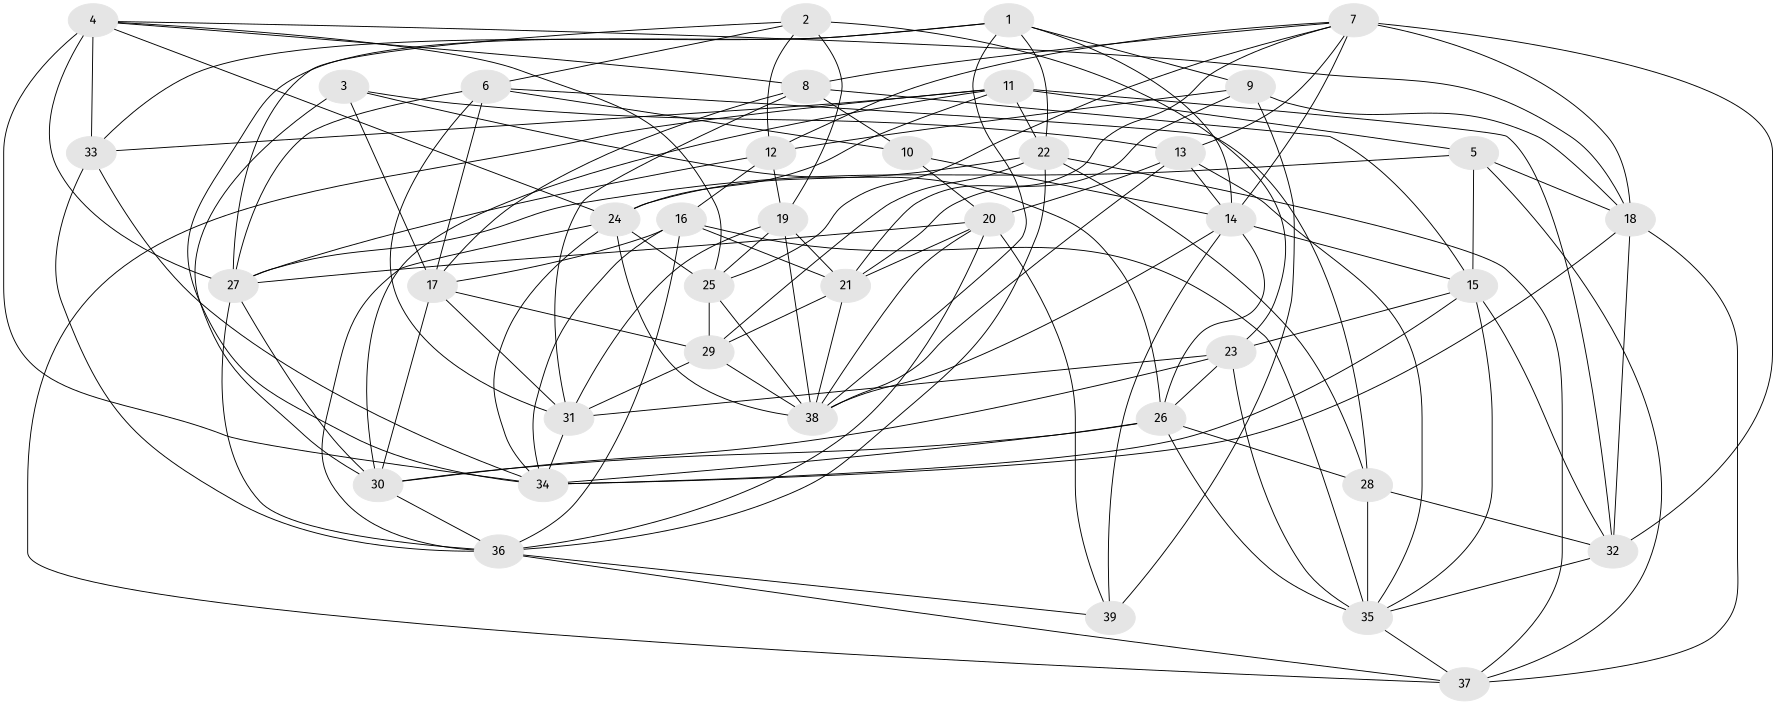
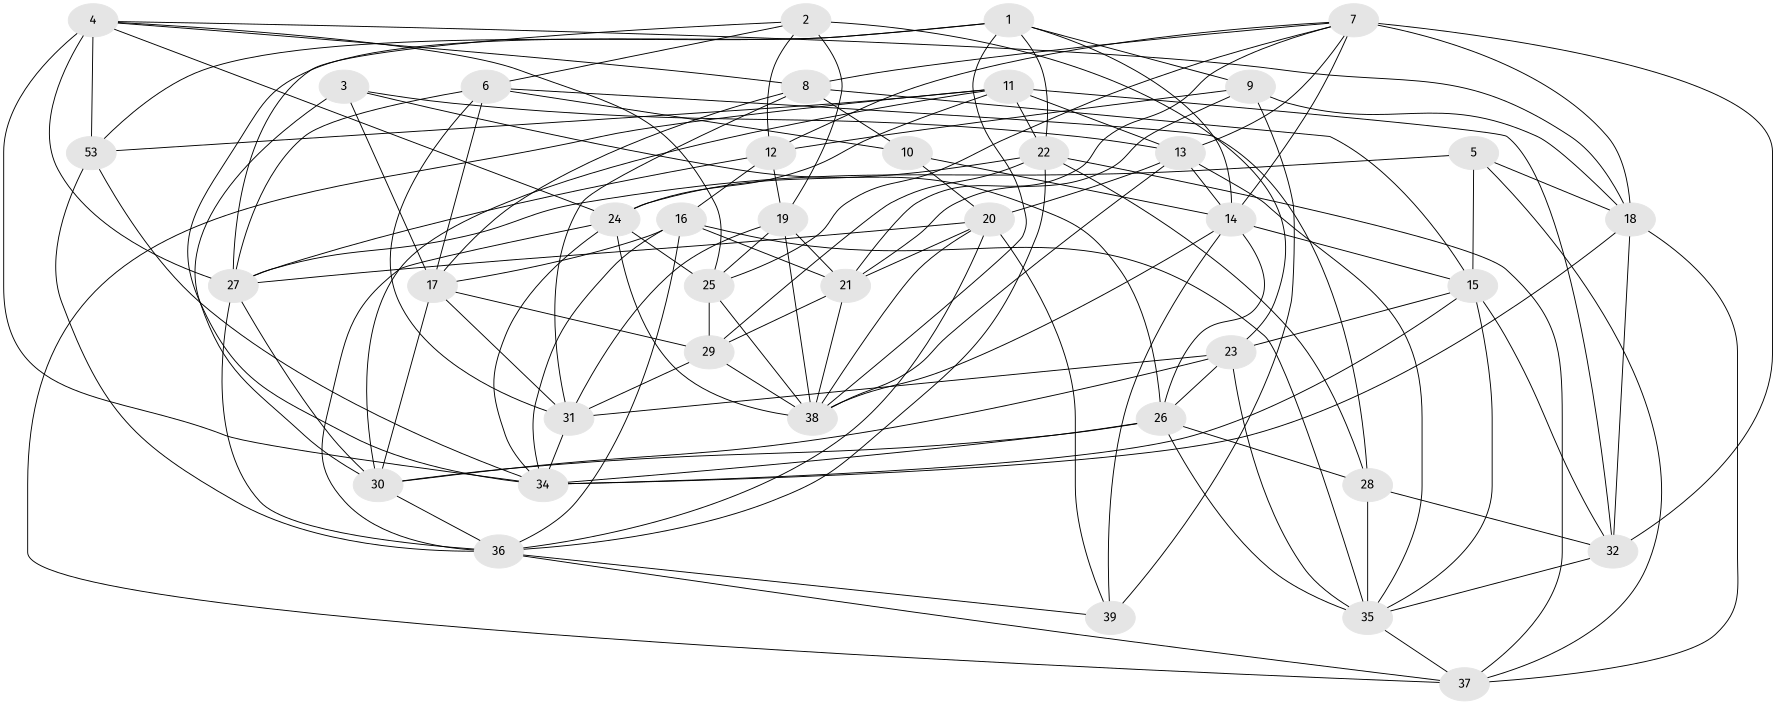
edge "11" -- "5": now "11" -- "13"
node "33": label "33" -> "53"
